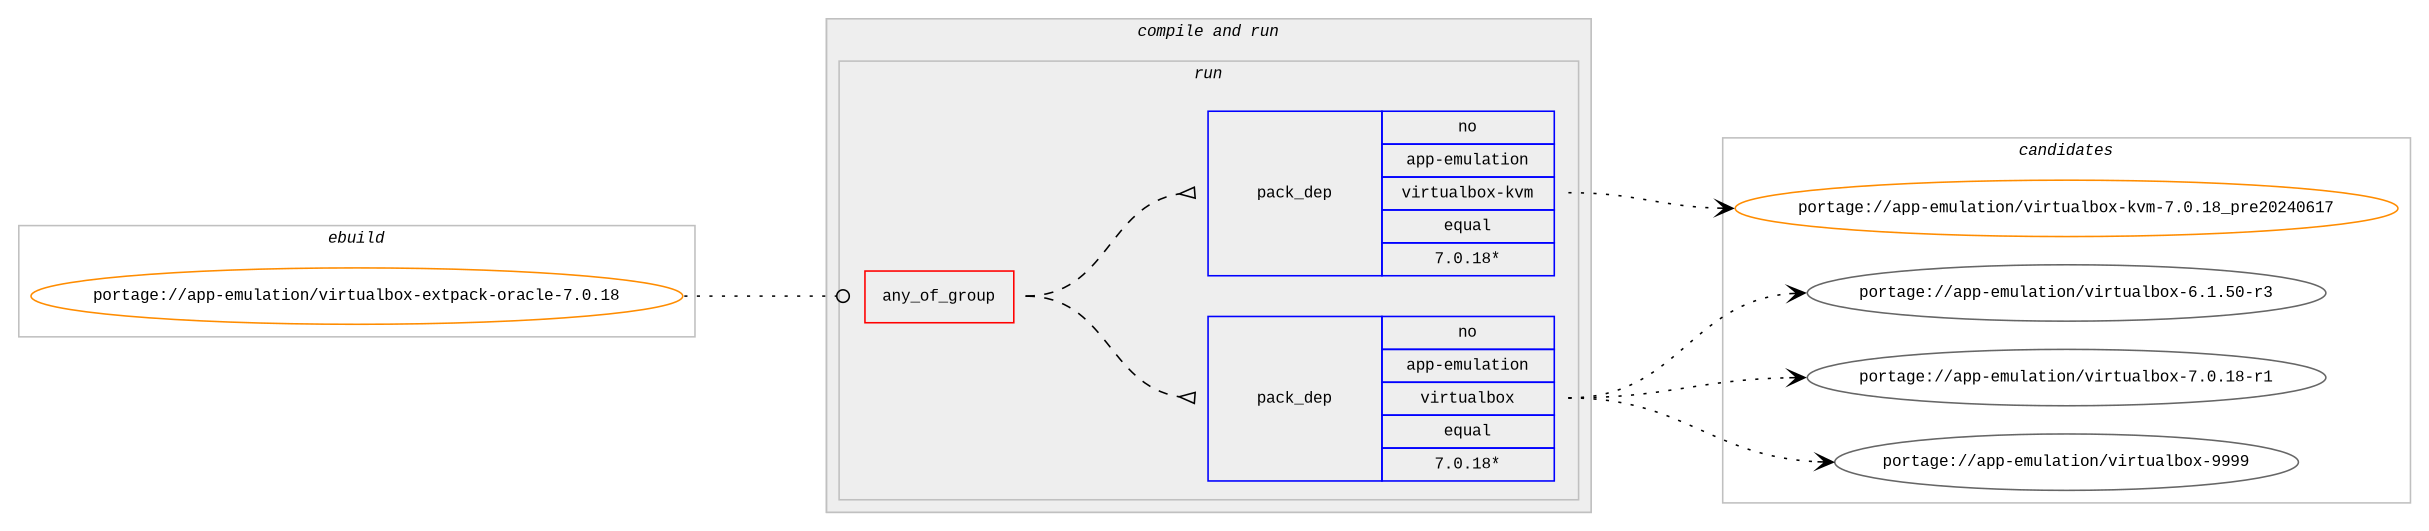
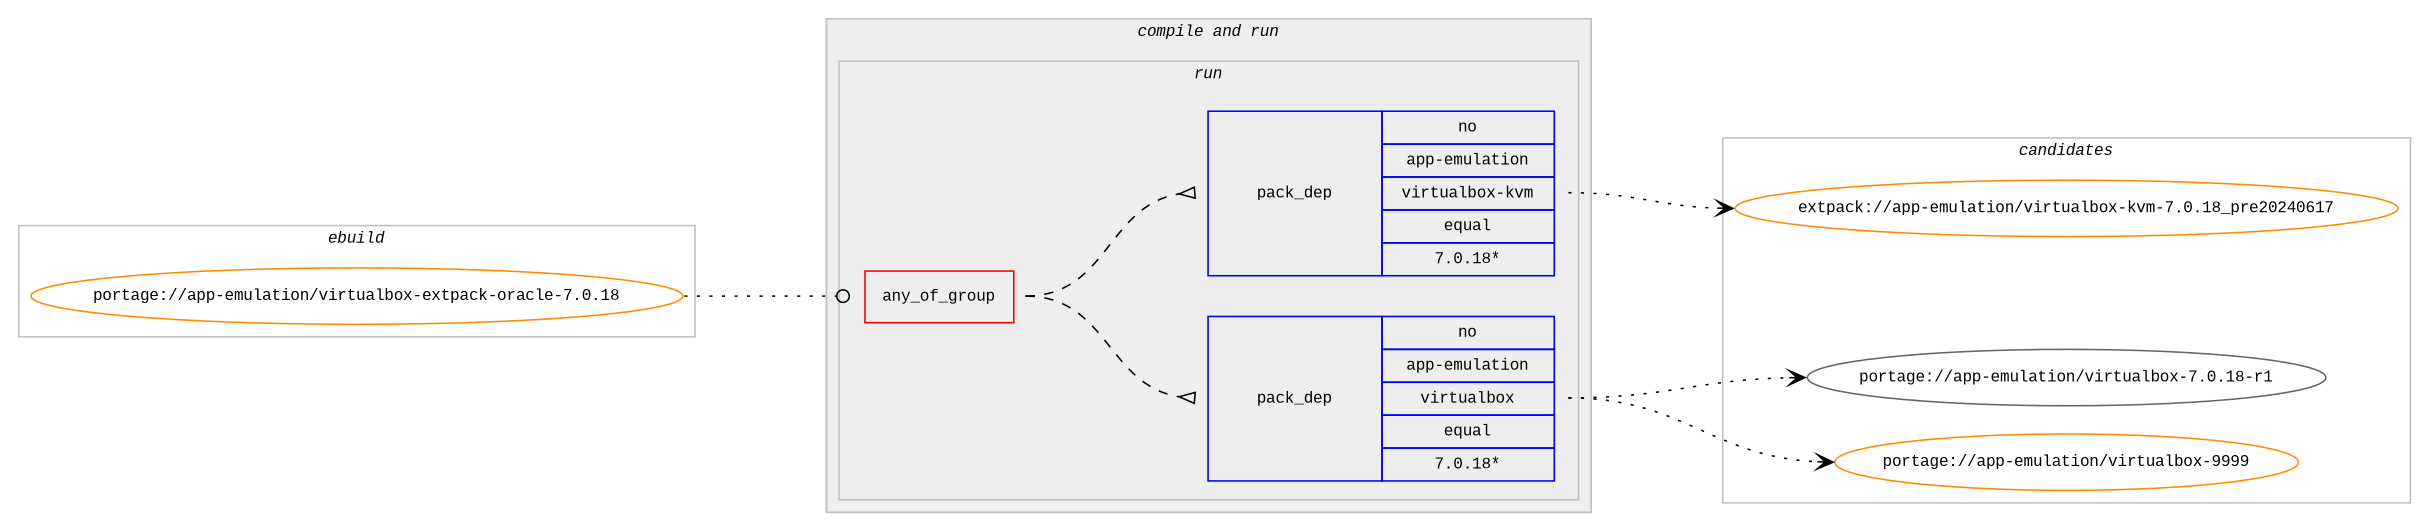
node "portage://app-emulation/virtualbox-kvm-7.0.18_pre20240617": label "portage://app-emulation/virtualbox-kvm-7.0.18_pre20240617" -> "extpack://app-emulation/virtualbox-kvm-7.0.18_pre20240617"
node "portage://app-emulation/virtualbox-6.1.50-r3": removed
node "portage://app-emulation/virtualbox-9999": color gray40 -> darkorange
